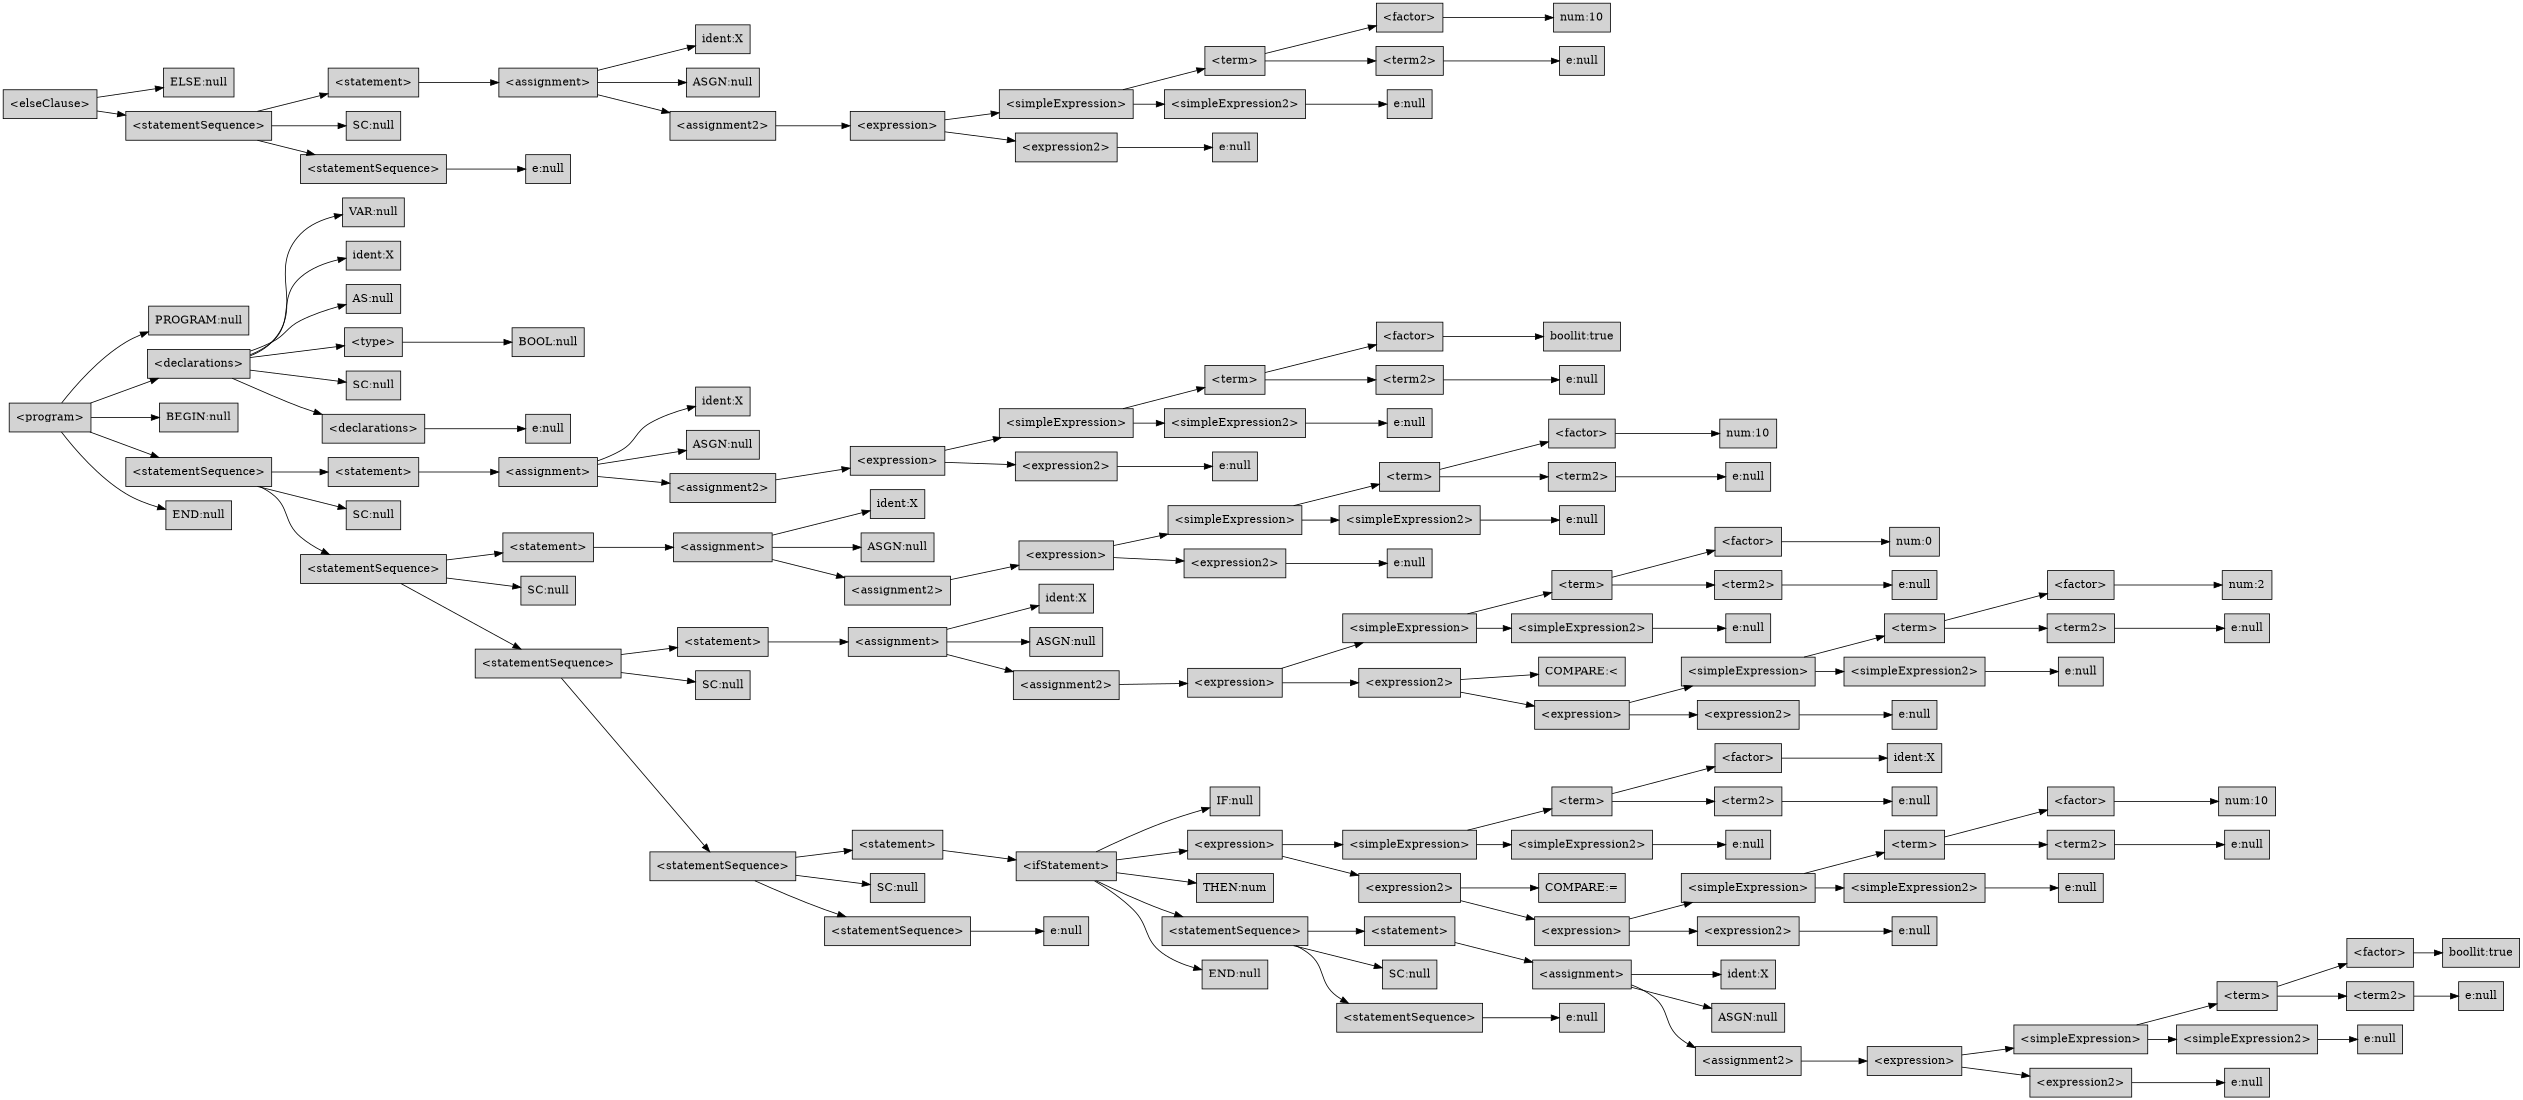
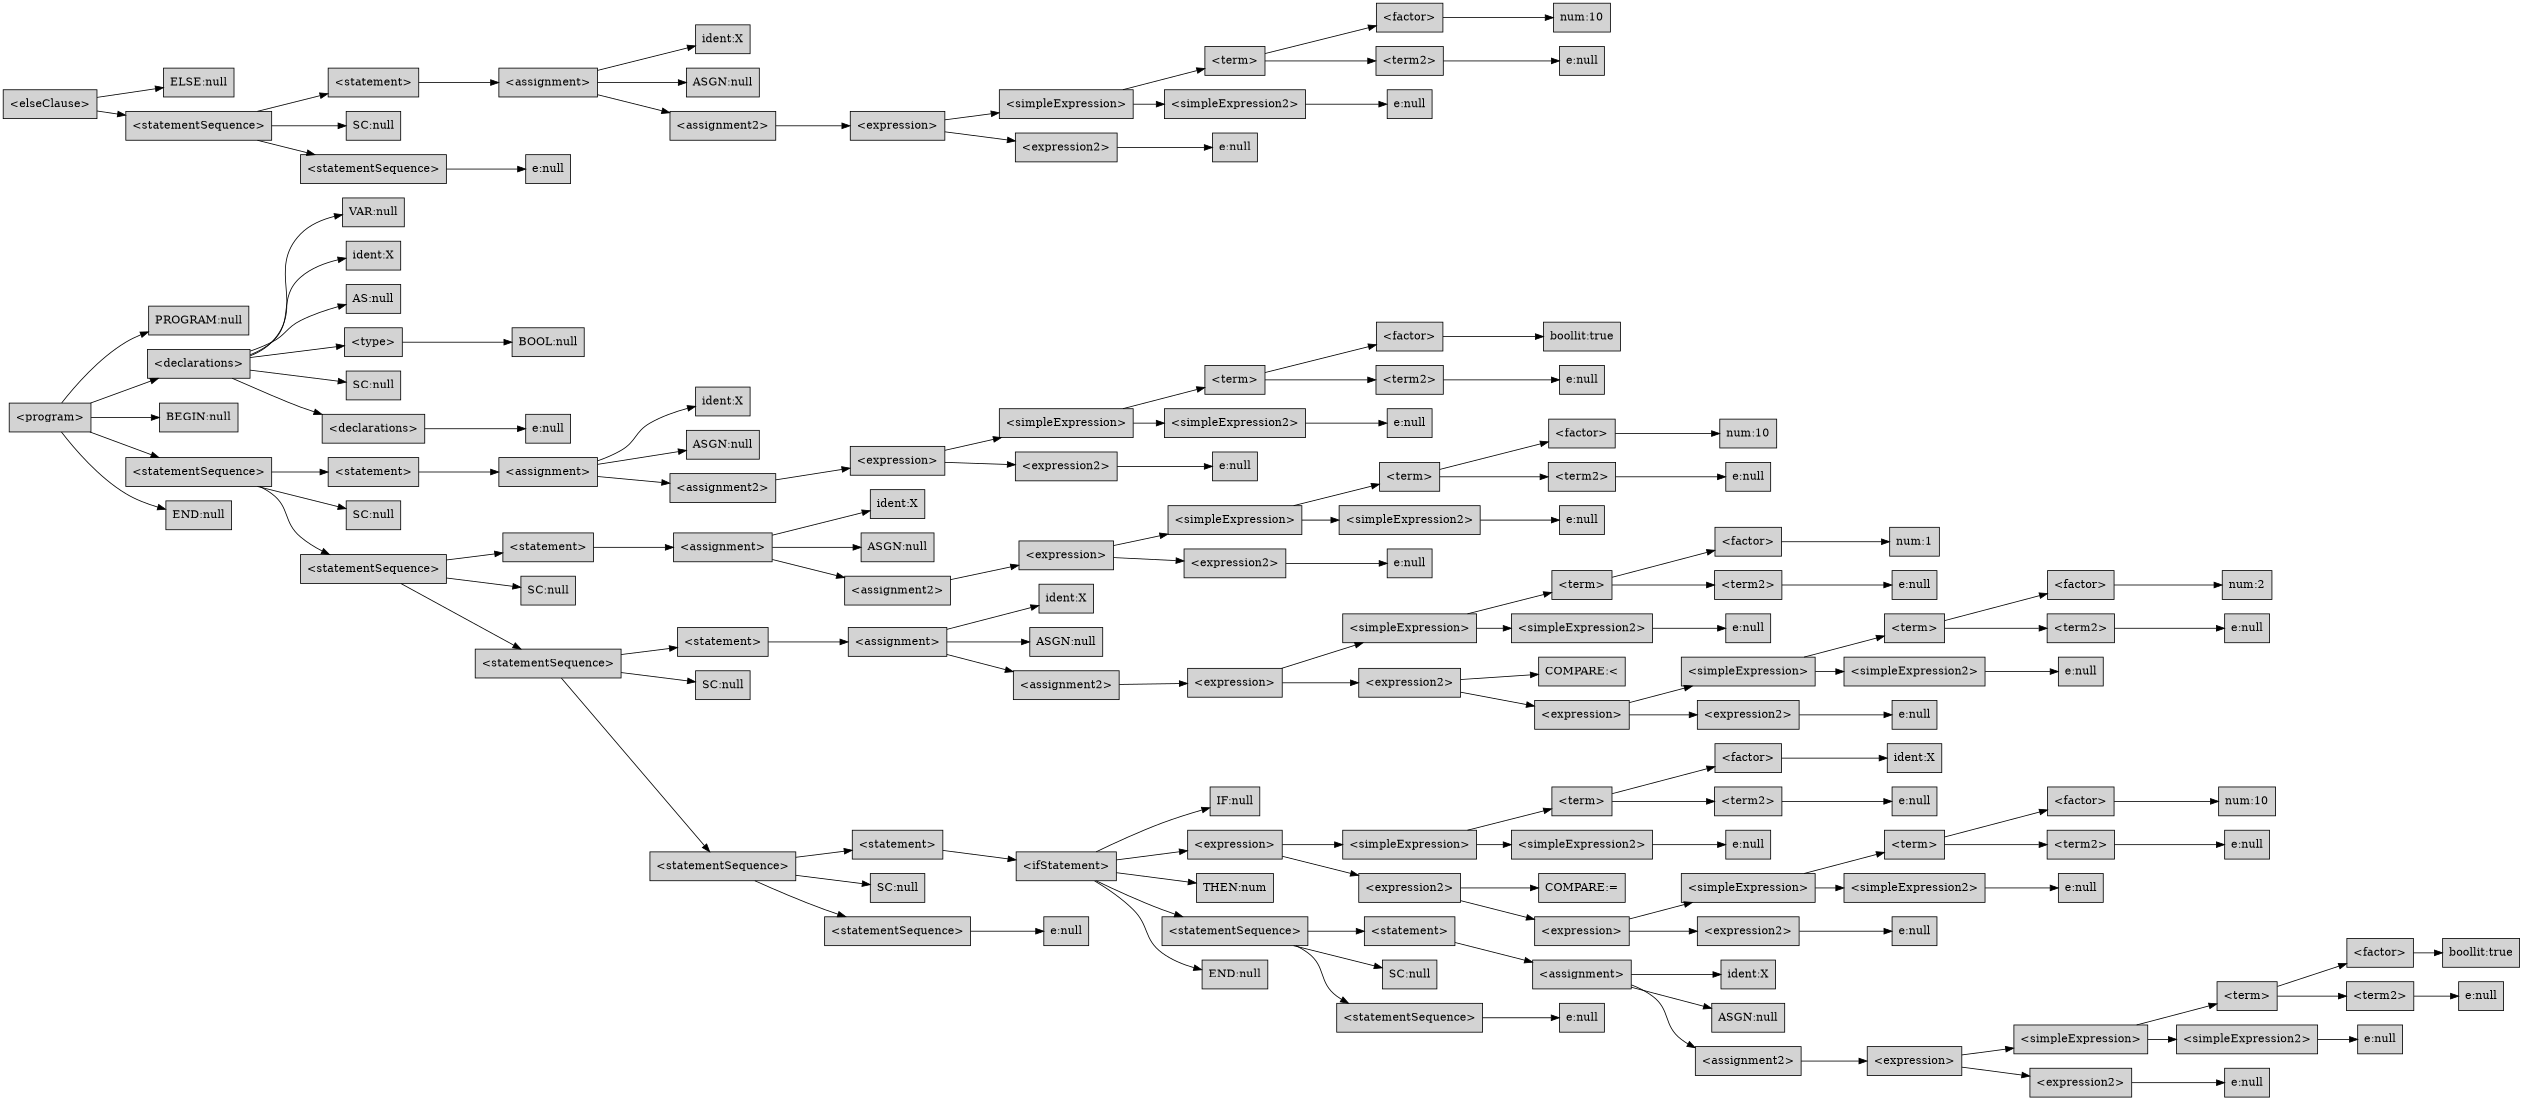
node "num:0": label "num:0" -> "num:1"
